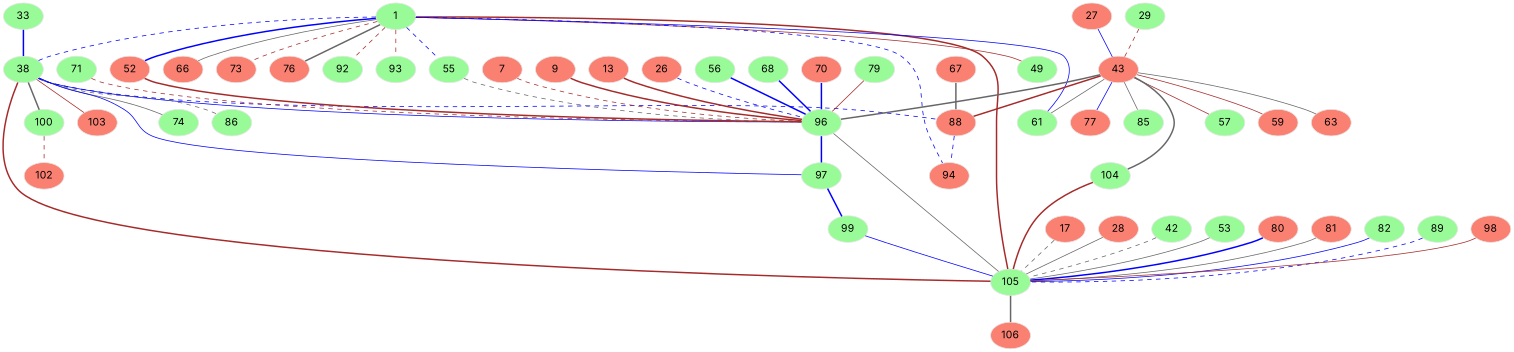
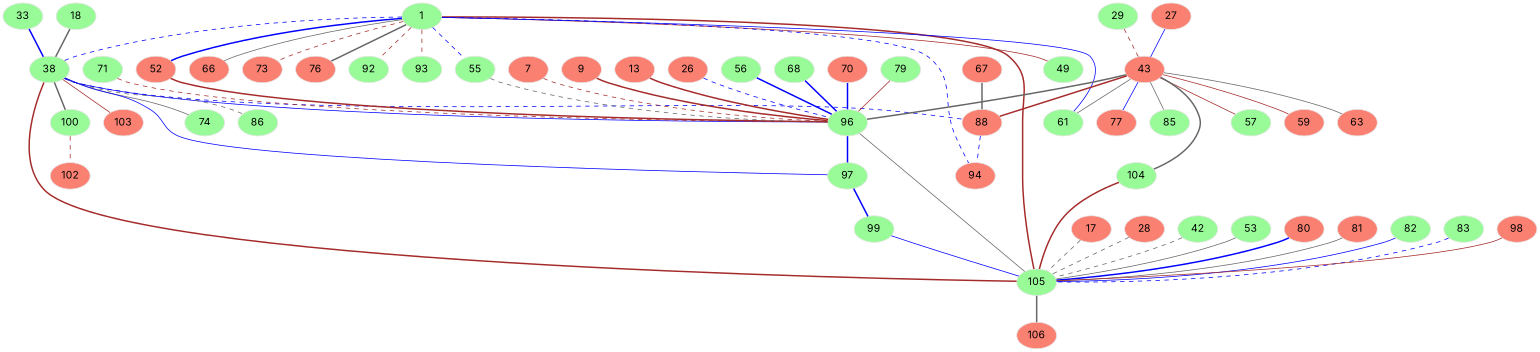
node "18": added
node "89": label "89" -> "83"
edge "28" -- "105": style solid -> dashed
